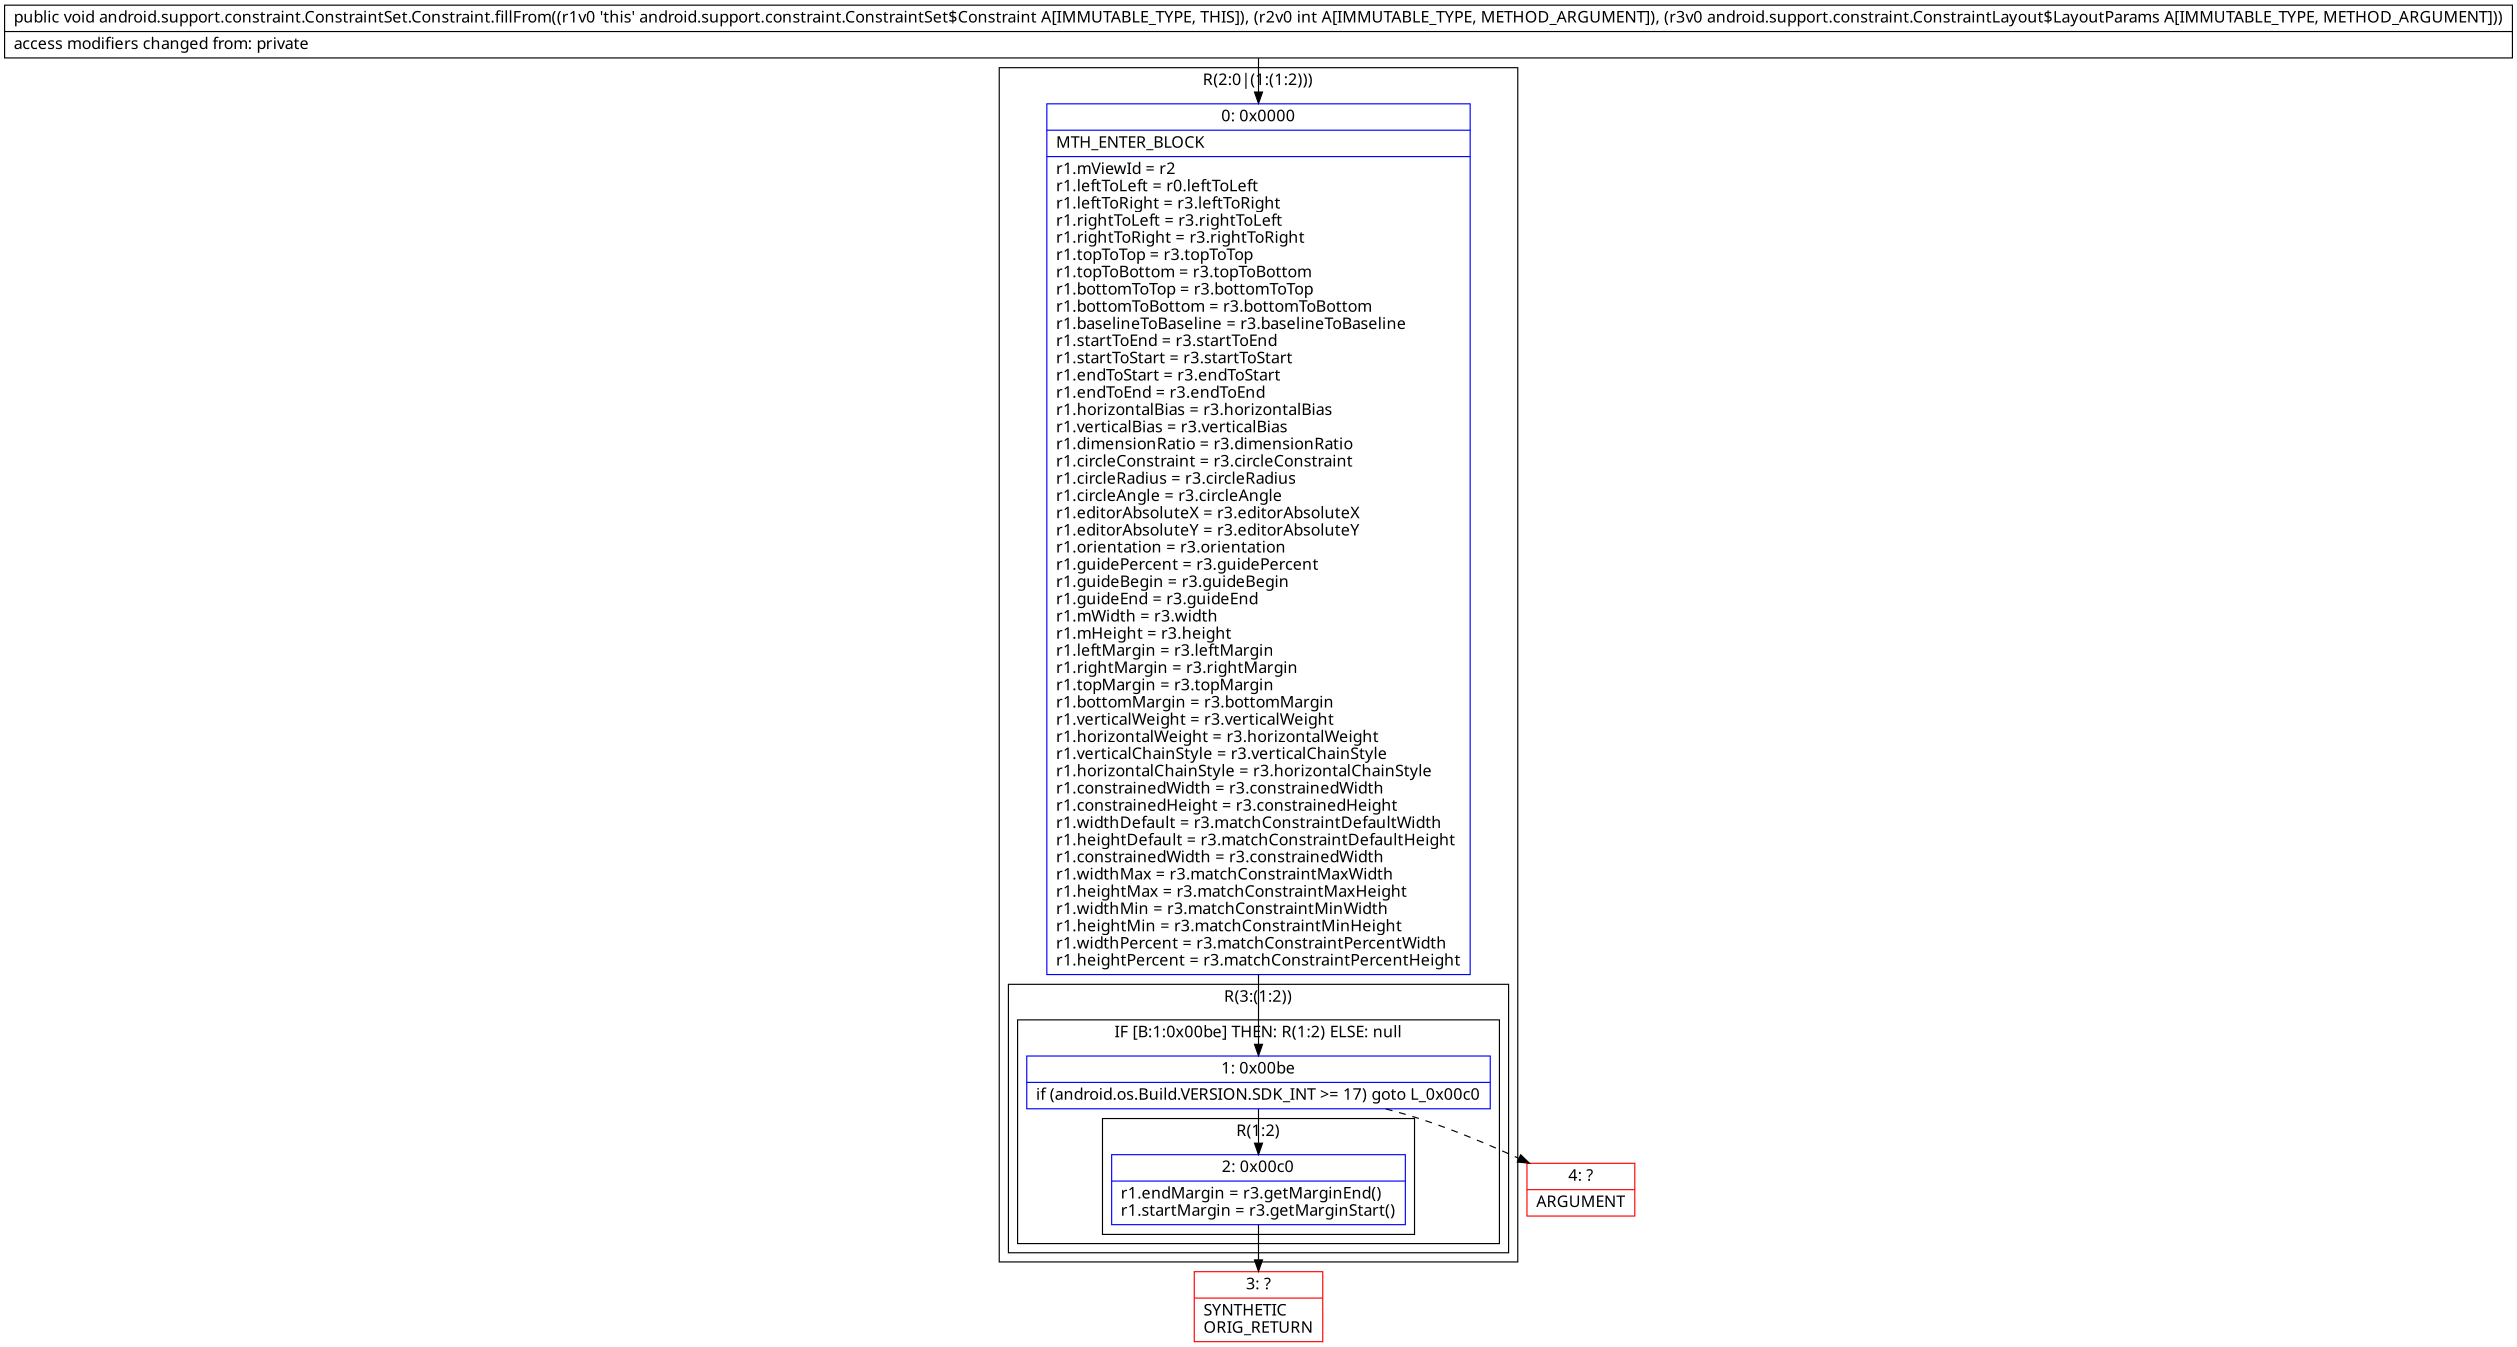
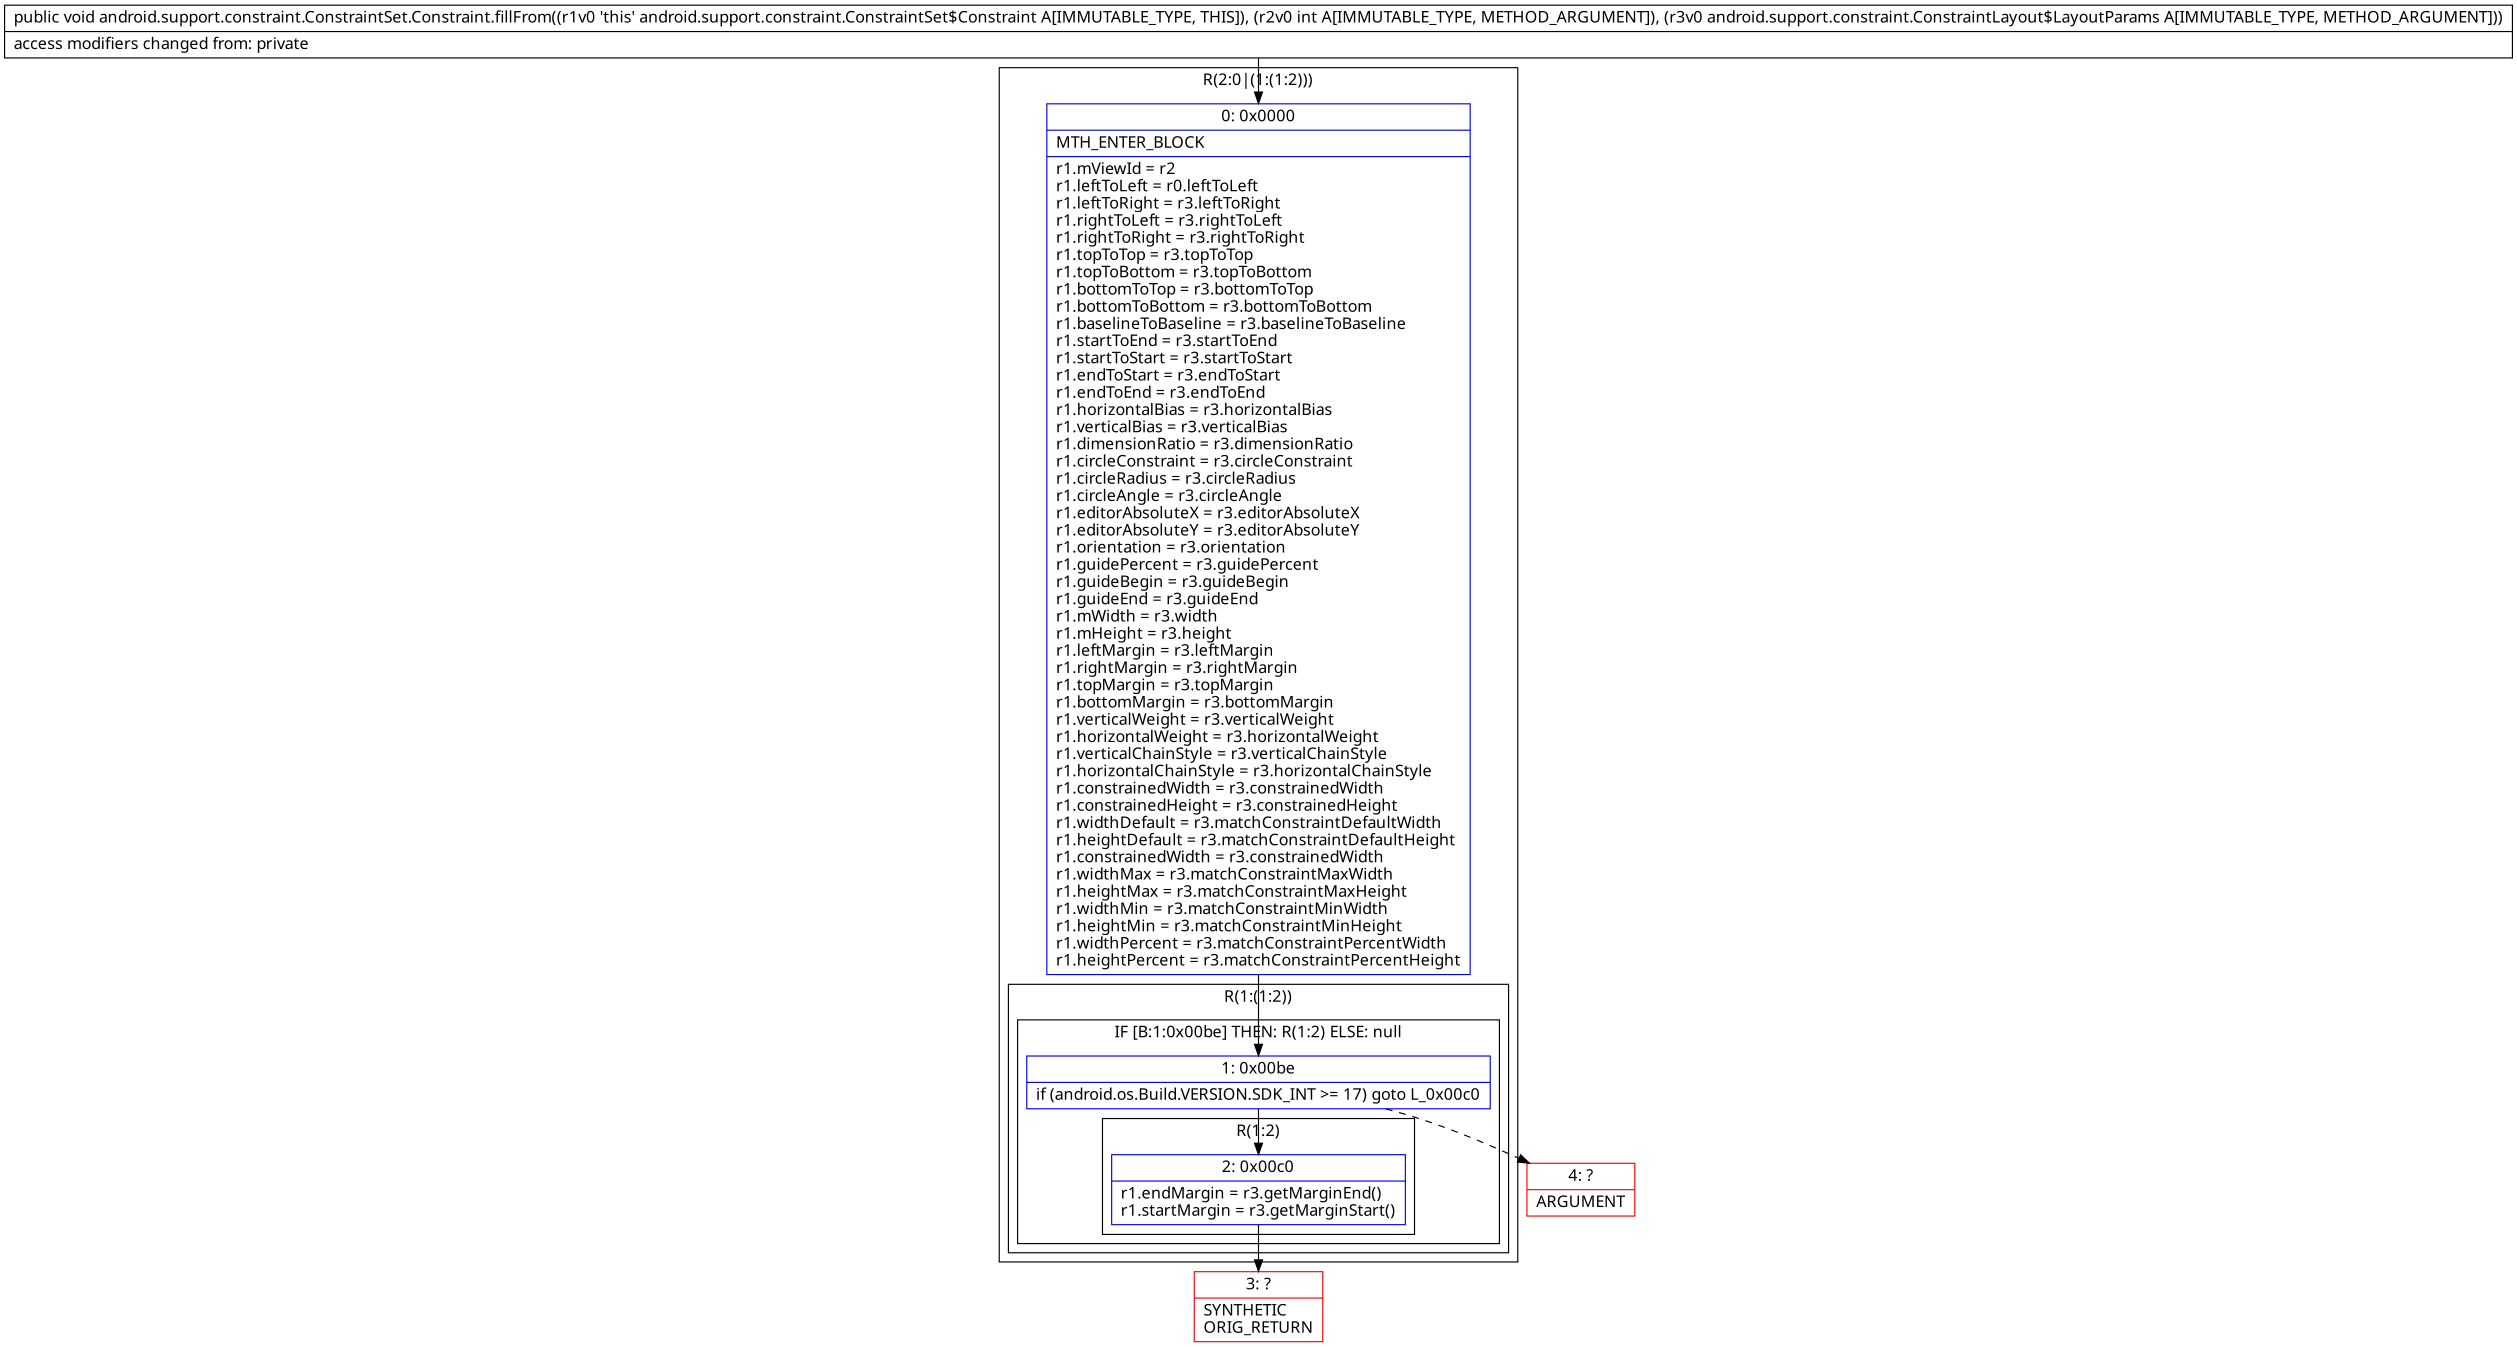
cluster "R(3:(1:2))": label "R(3:(1:2))" -> "R(1:(1:2))"
